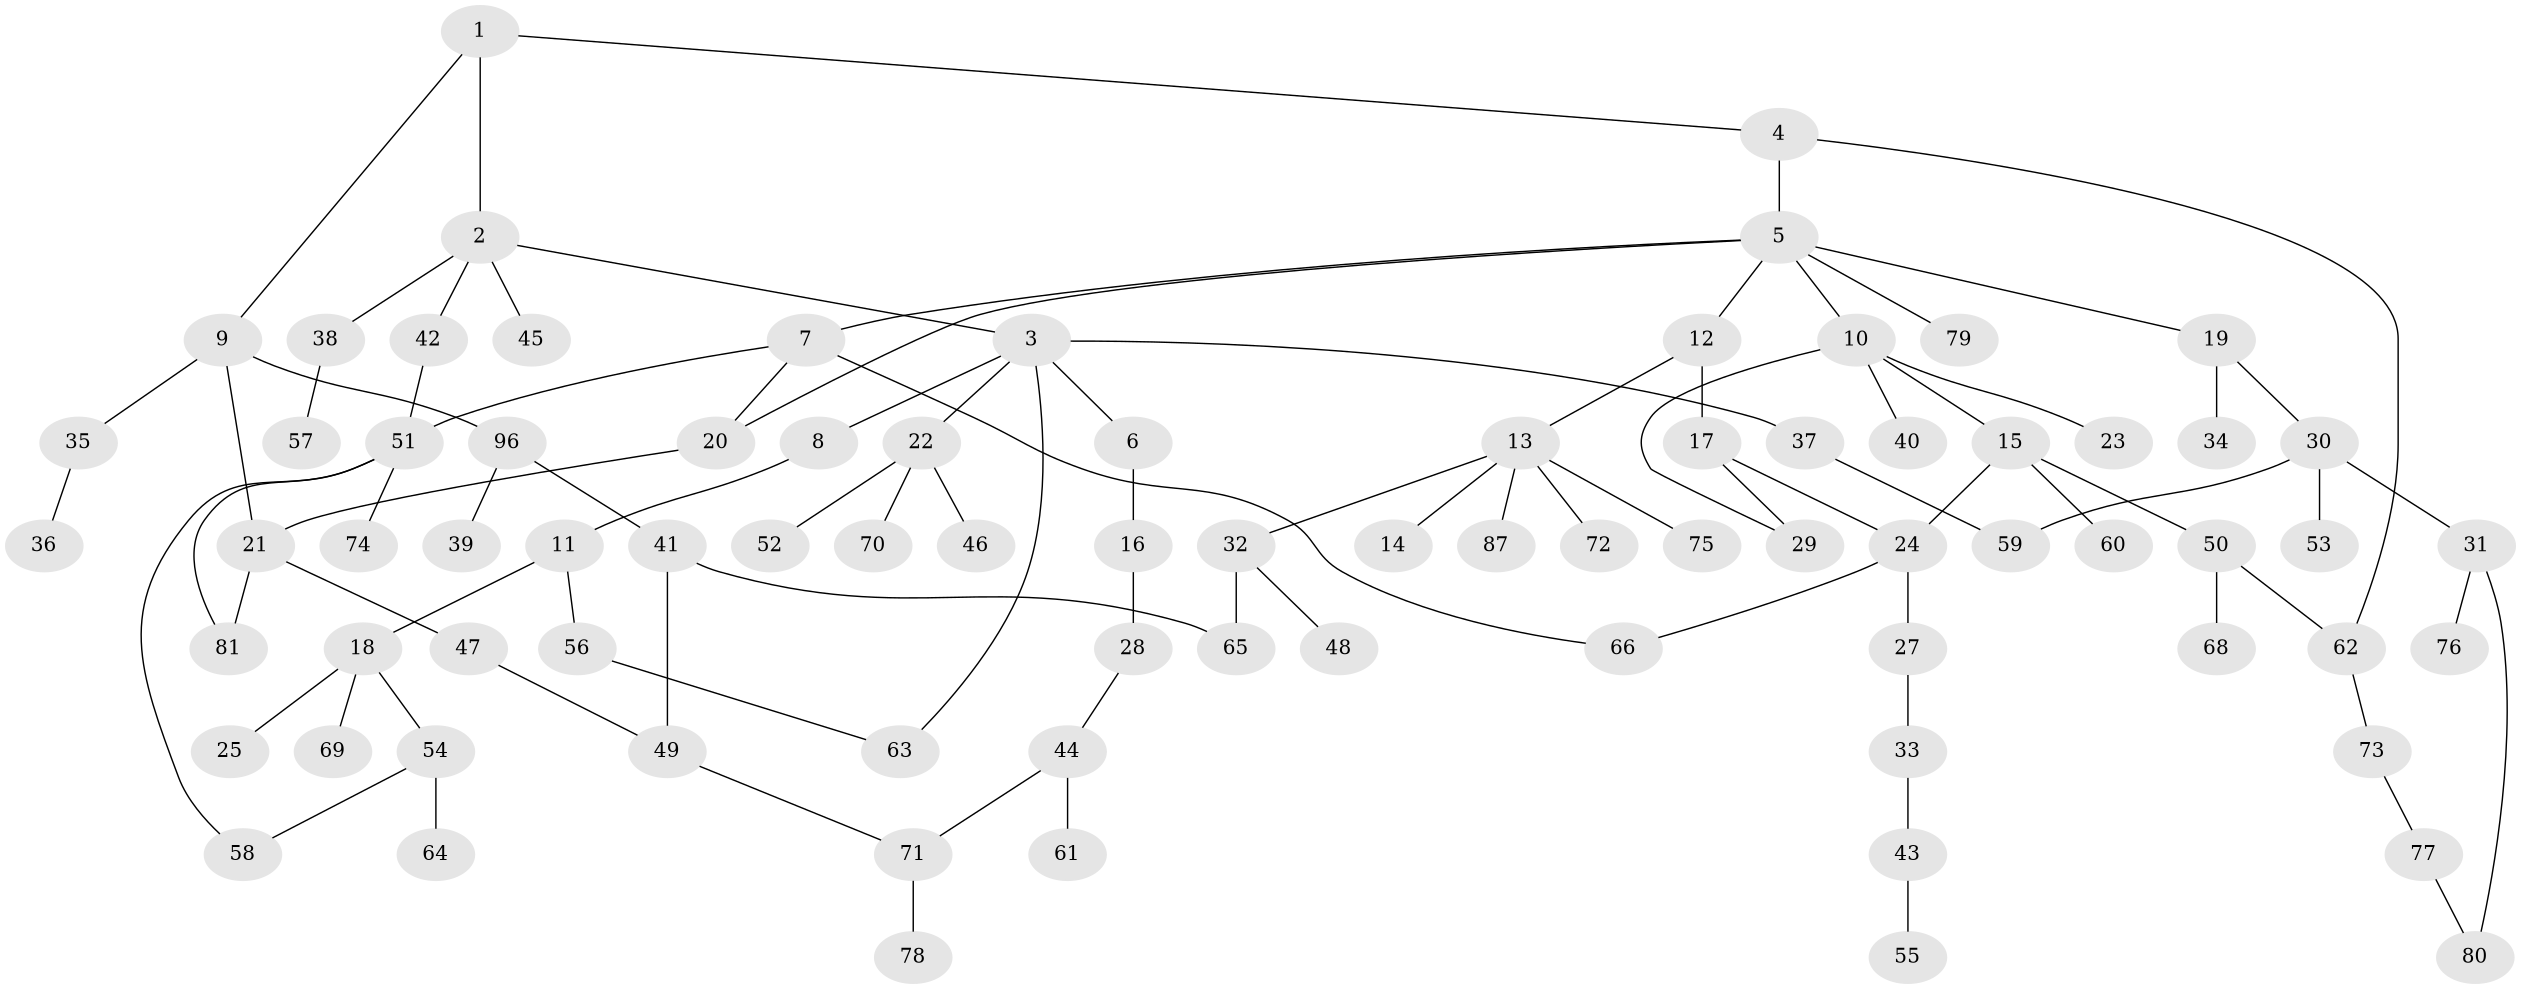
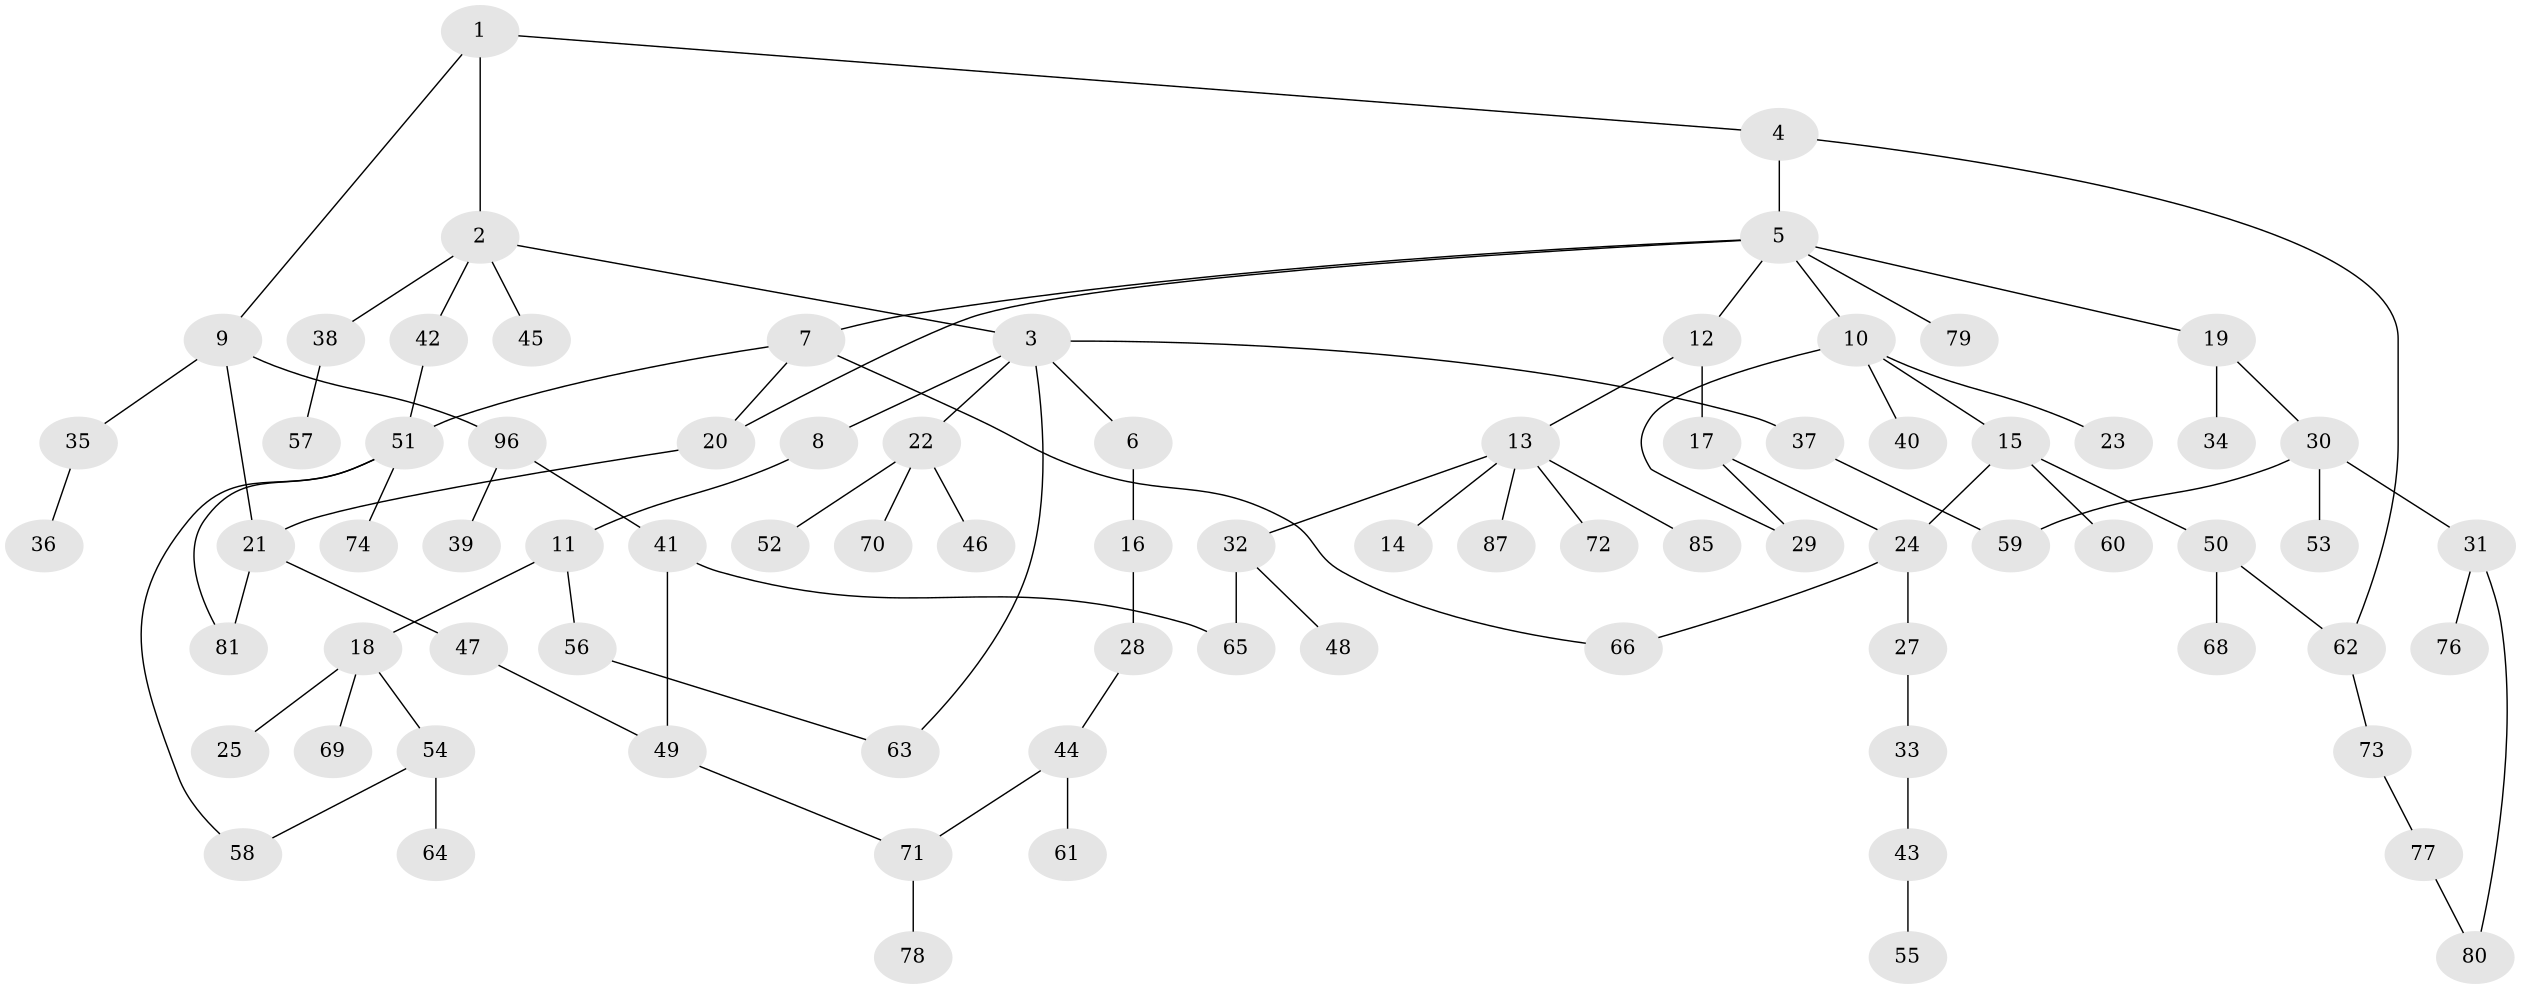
node "75": label "75" -> "85"
